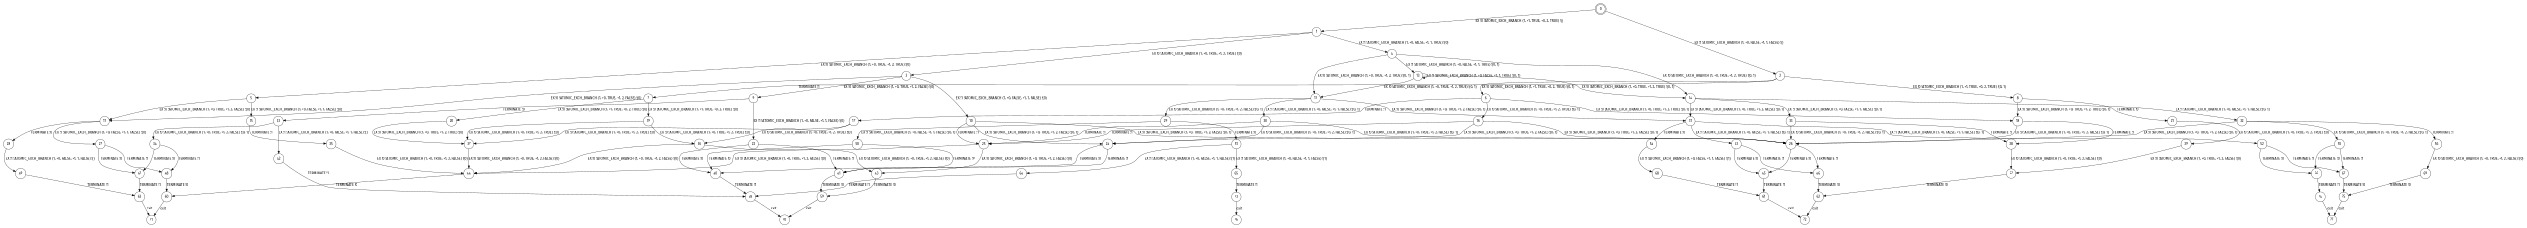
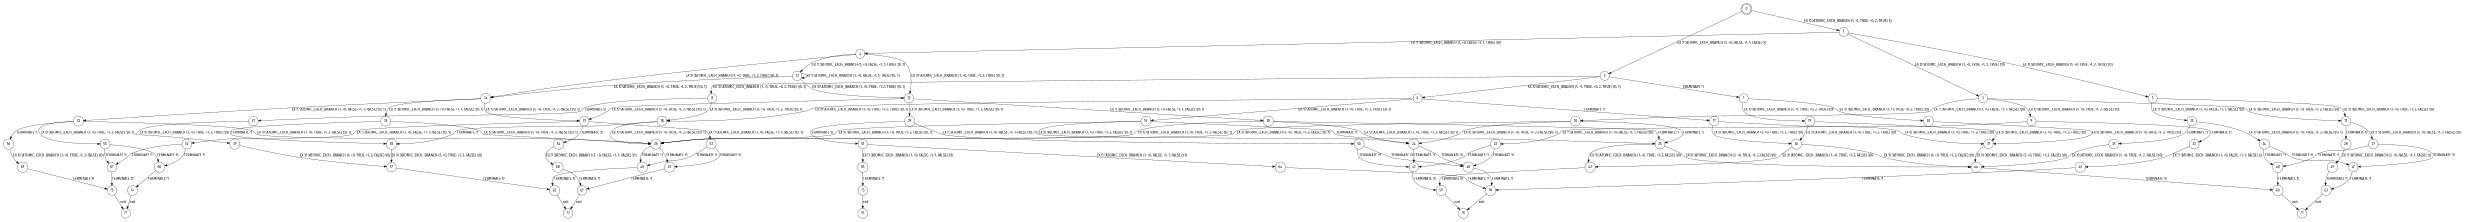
edge "23" -> "34": now "15" -> "34"
